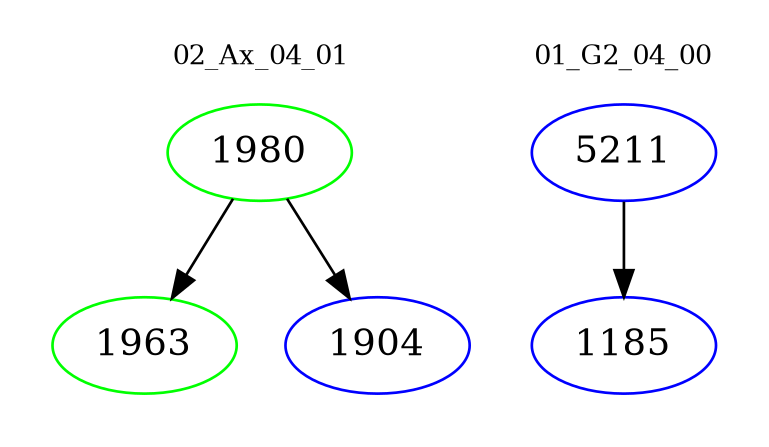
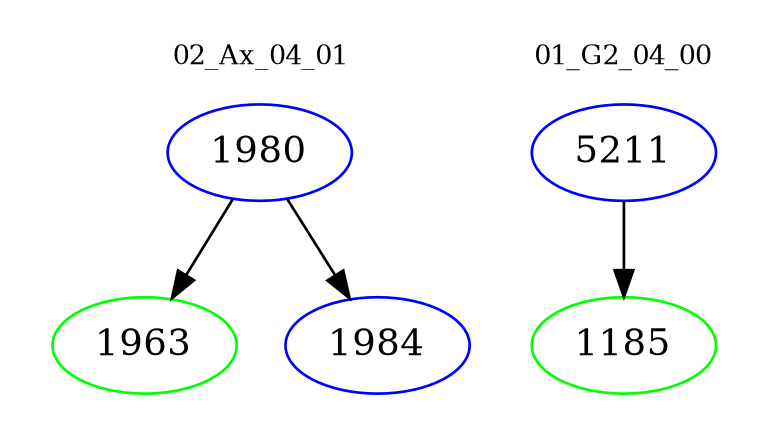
node "1980": color green -> blue
node "1904": label "1904" -> "1984"
node "1185": color blue -> green
